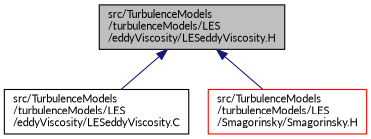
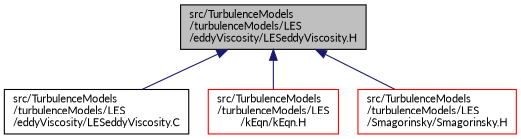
node "src/TurbulenceModels /turbulenceModels/LES /kEqn/kEqn.H": added
